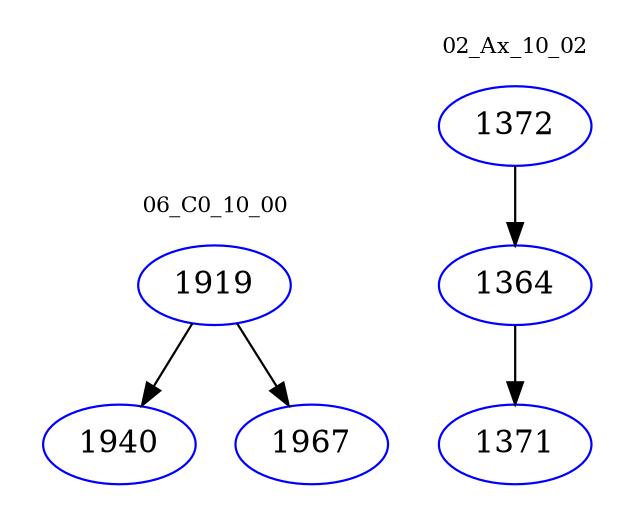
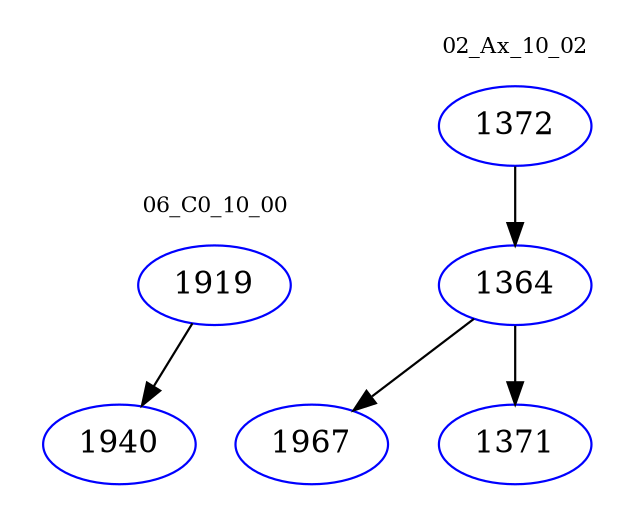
edge "1919" -> "1967": now "1364" -> "1967"
